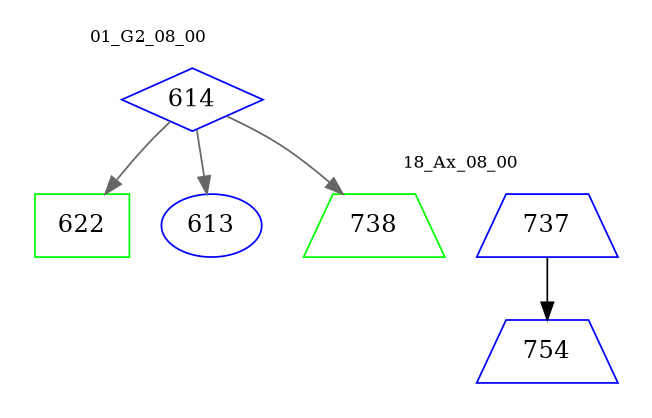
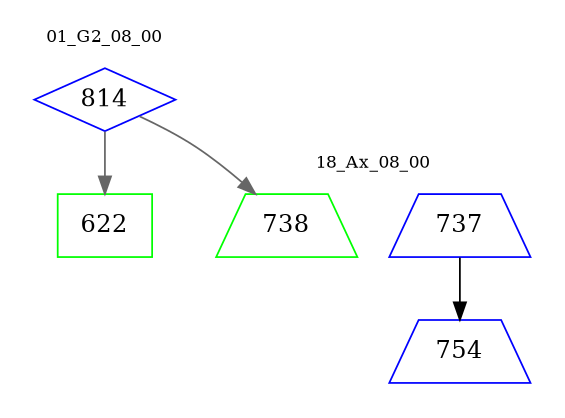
node "614": label "614" -> "814"
node "613": removed
